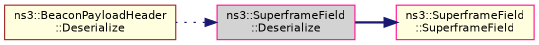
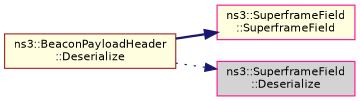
edge "ns3::SuperframeField ::Deserialize" -> "ns3::SuperframeField ::SuperframeField": now "ns3::BeaconPayloadHeader ::Deserialize" -> "ns3::SuperframeField ::SuperframeField"
